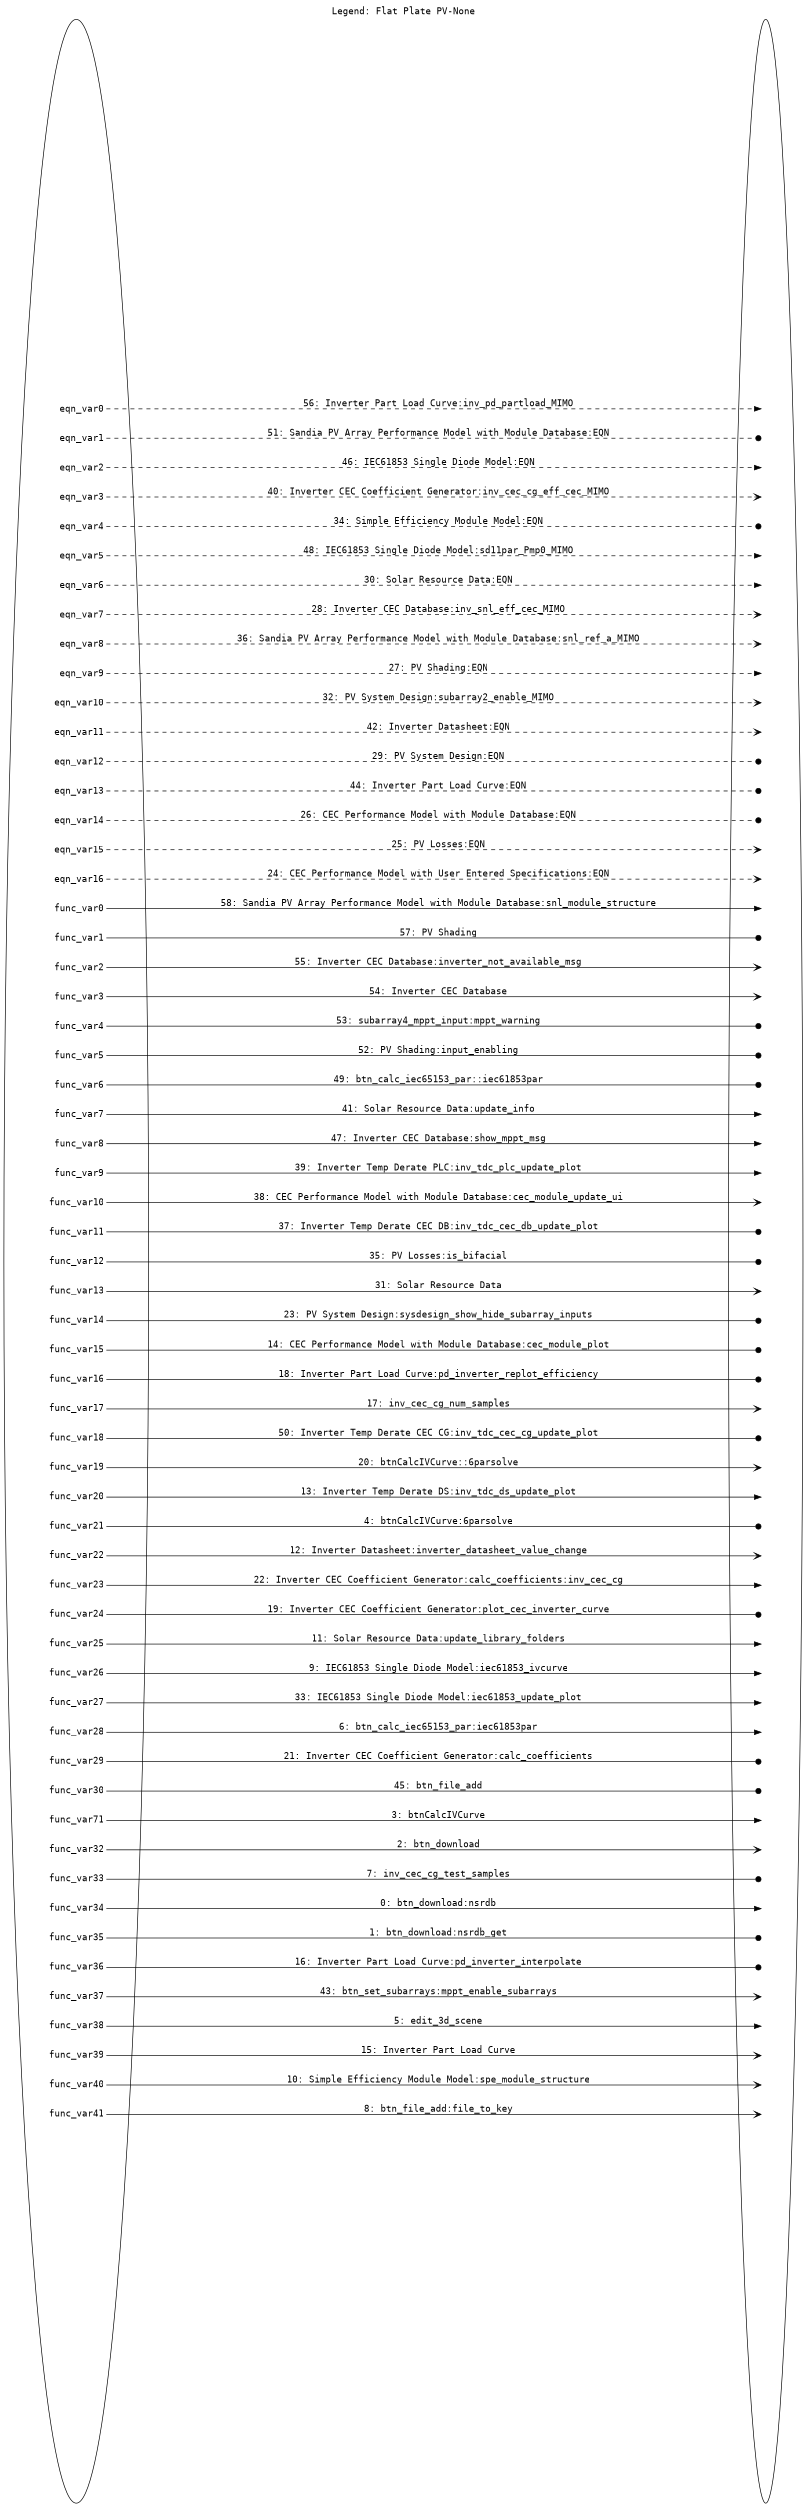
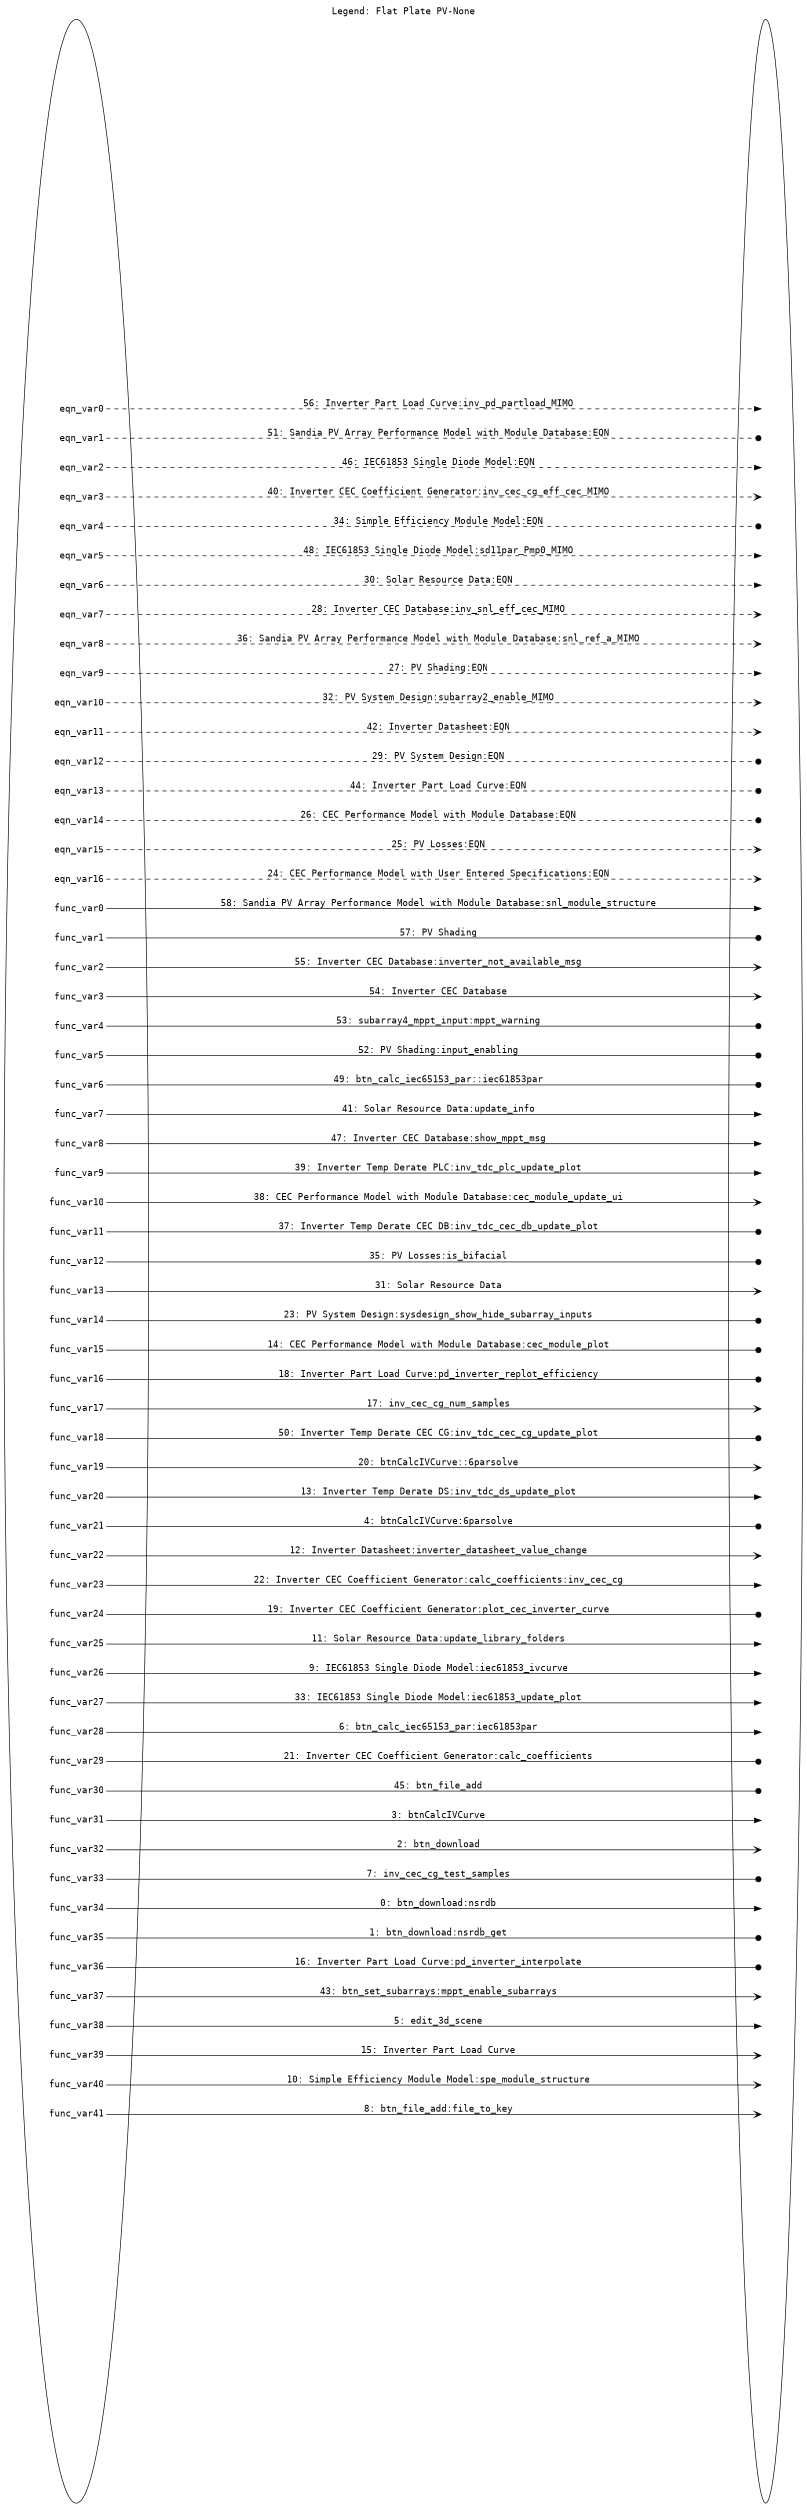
node "eqn_var0": text "func_var71" -> "func_var31"
